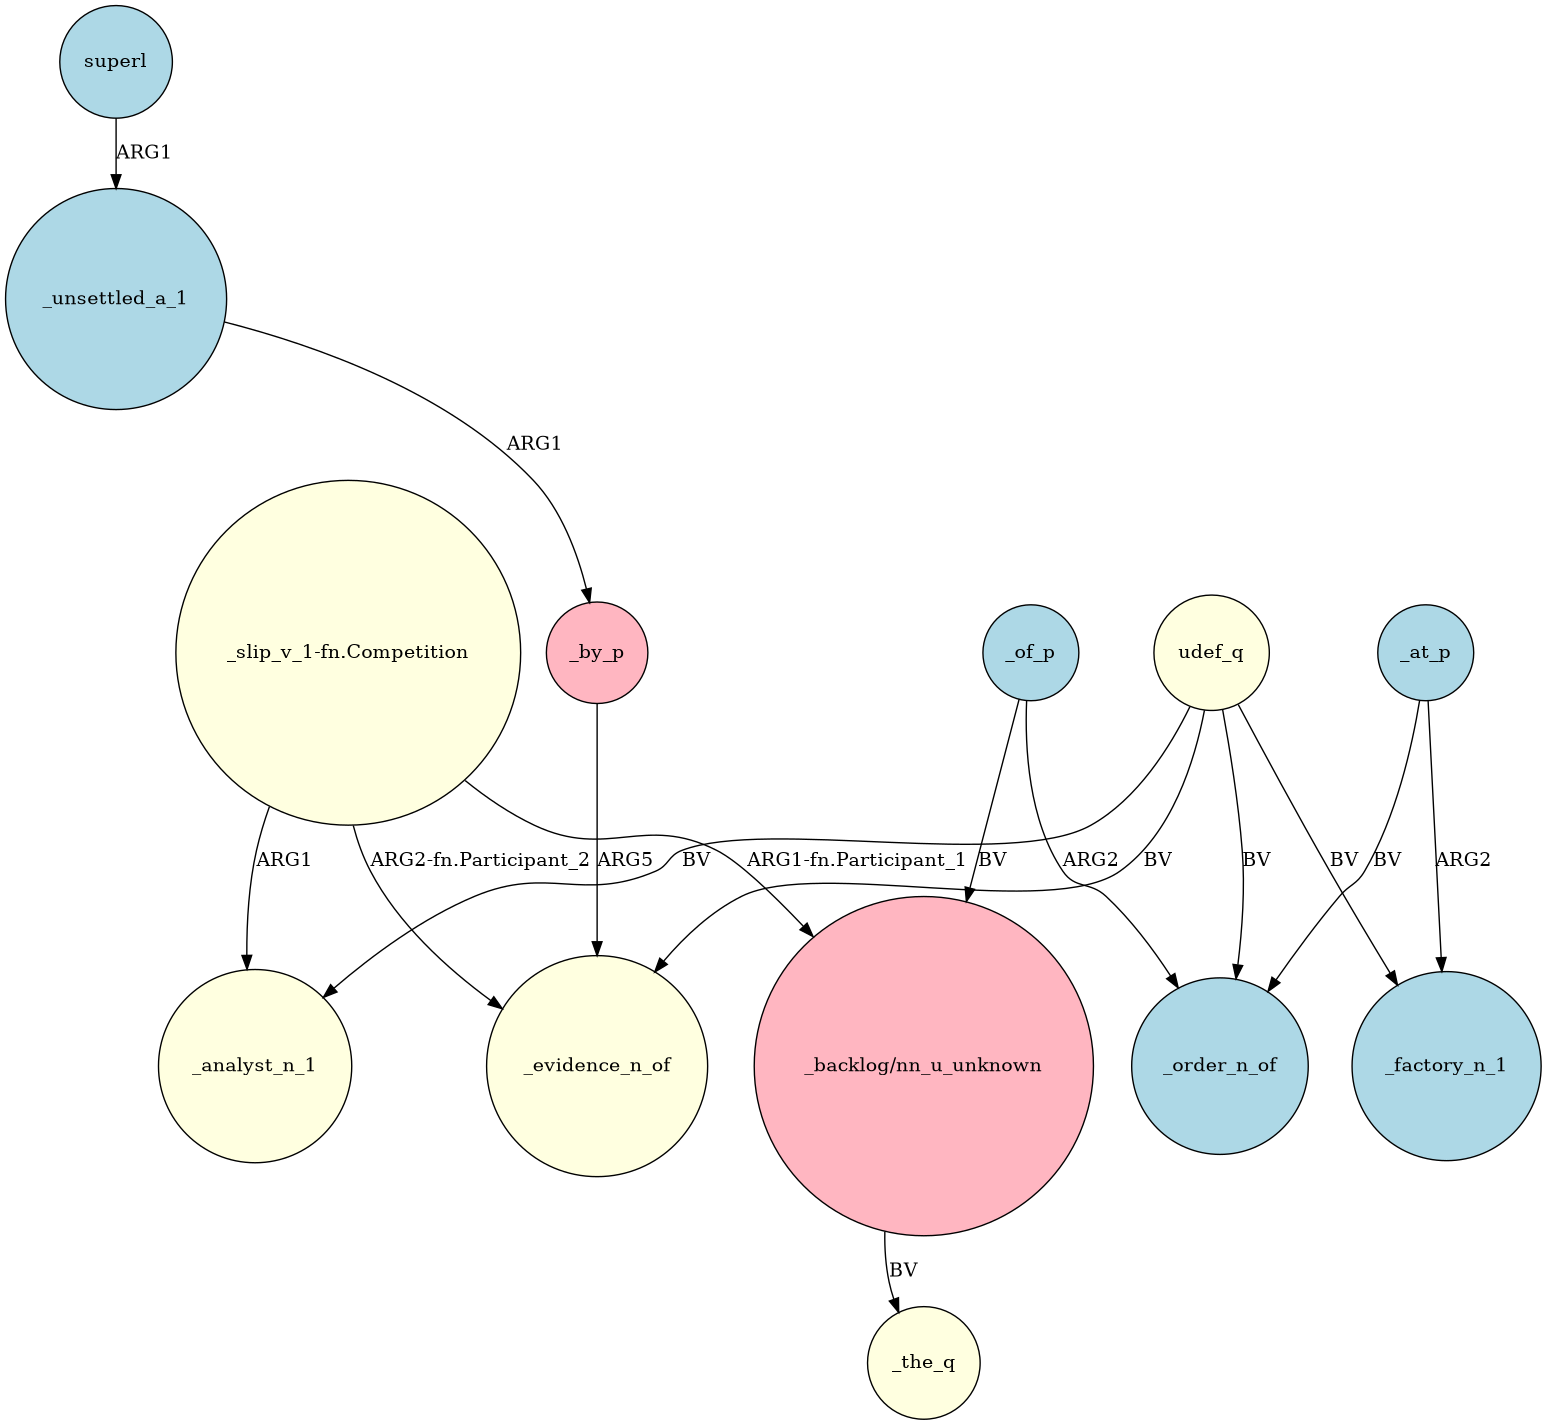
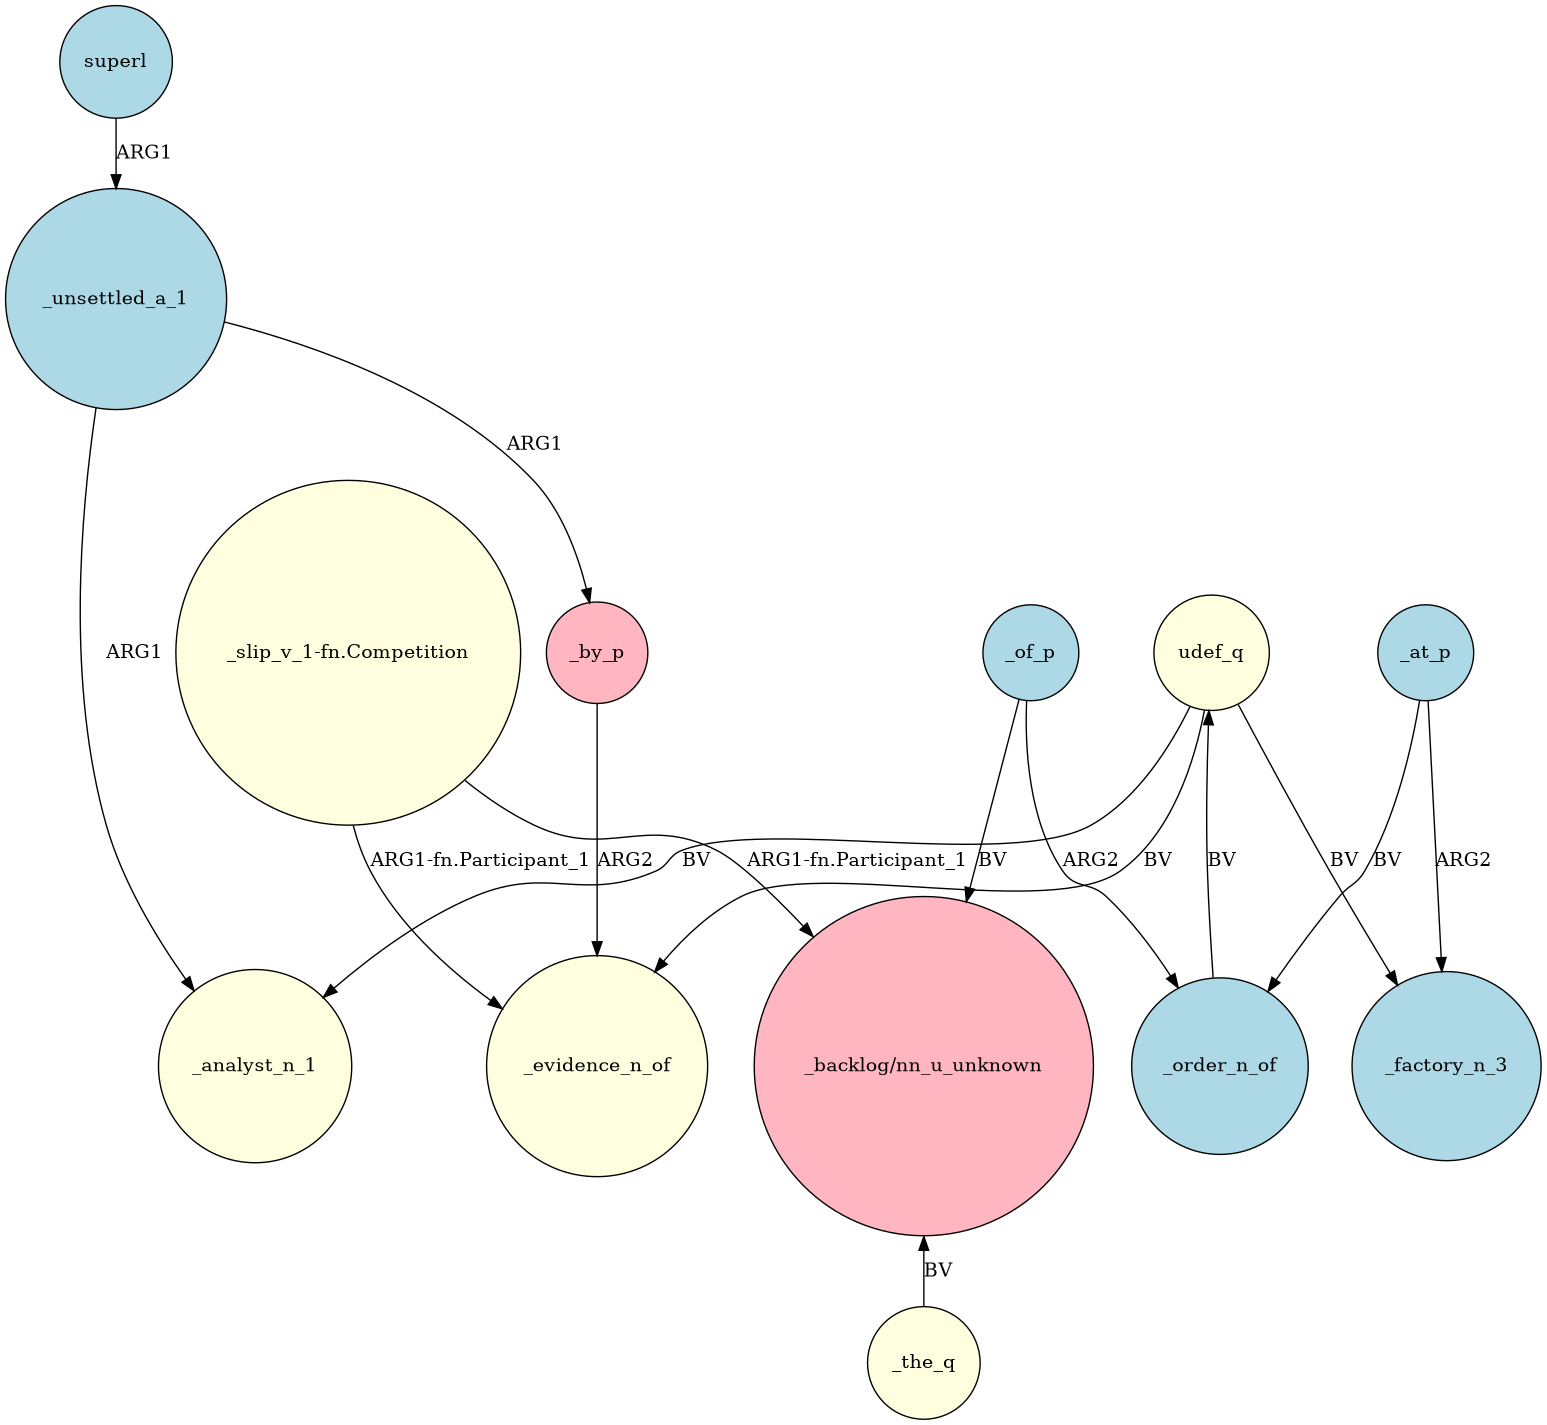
edge "udef_q" -> "_order_n_of": reversed
edge "_slip_v_1-fn.Competition" -> "_evidence_n_of": label "ARG2-fn.Participant_2" -> "ARG1-fn.Participant_1"
edge "_by_p" -> "_evidence_n_of": label "ARG5" -> "ARG2"
edge "_slip_v_1-fn.Competition" -> "_analyst_n_1": now "_unsettled_a_1" -> "_analyst_n_1"
node "_factory_n_1": label "_factory_n_1" -> "_factory_n_3"
edge "_backlog/nn_u_unknown" -> "_the_q": reversed
